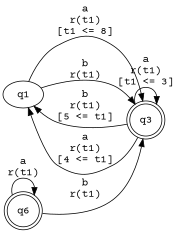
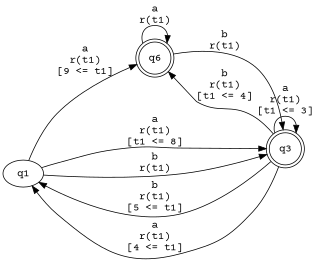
edge "q1" -> "q6": added, label "a r(t1) [9 <= t1]"
edge "q3" -> "q6": added, label "b r(t1) [t1 <= 4]"
